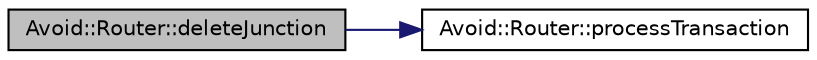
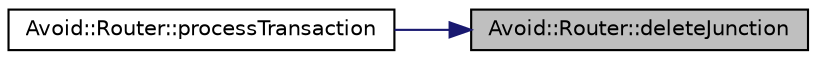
edge "Avoid::Router::deleteJunction" -> "Avoid::Router::processTransaction": reversed
